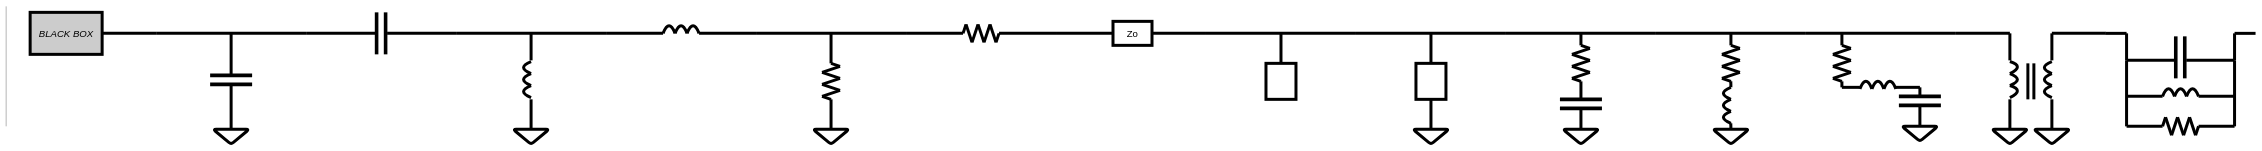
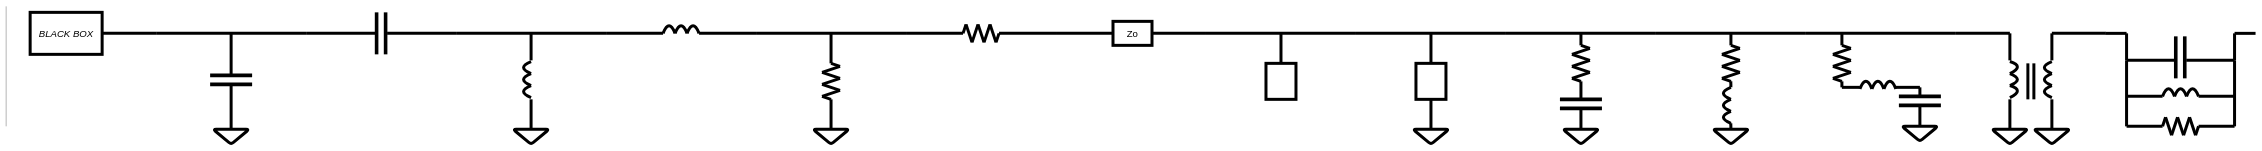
node "BLACK BOX": fillcolor #cccccc -> #ffffff
